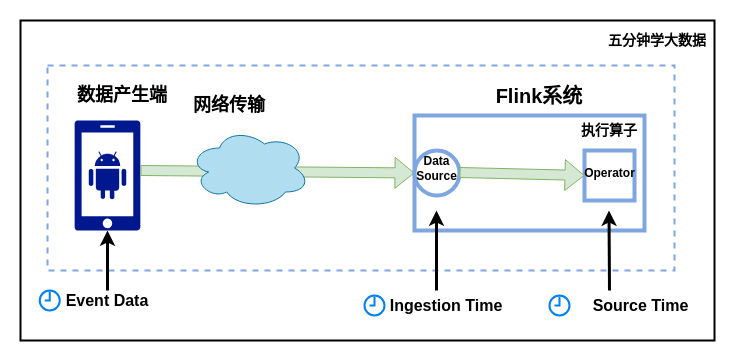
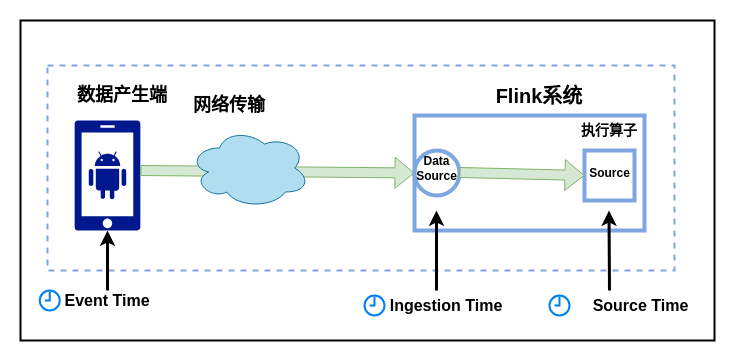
node "五分钟学大数据": removed
node "Operator": label "Operator" -> "Source"
node "Event Data": label "Event Data" -> "Event Time"
